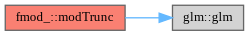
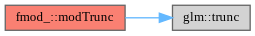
node "glm::glm": label "glm::glm" -> "glm::trunc"
